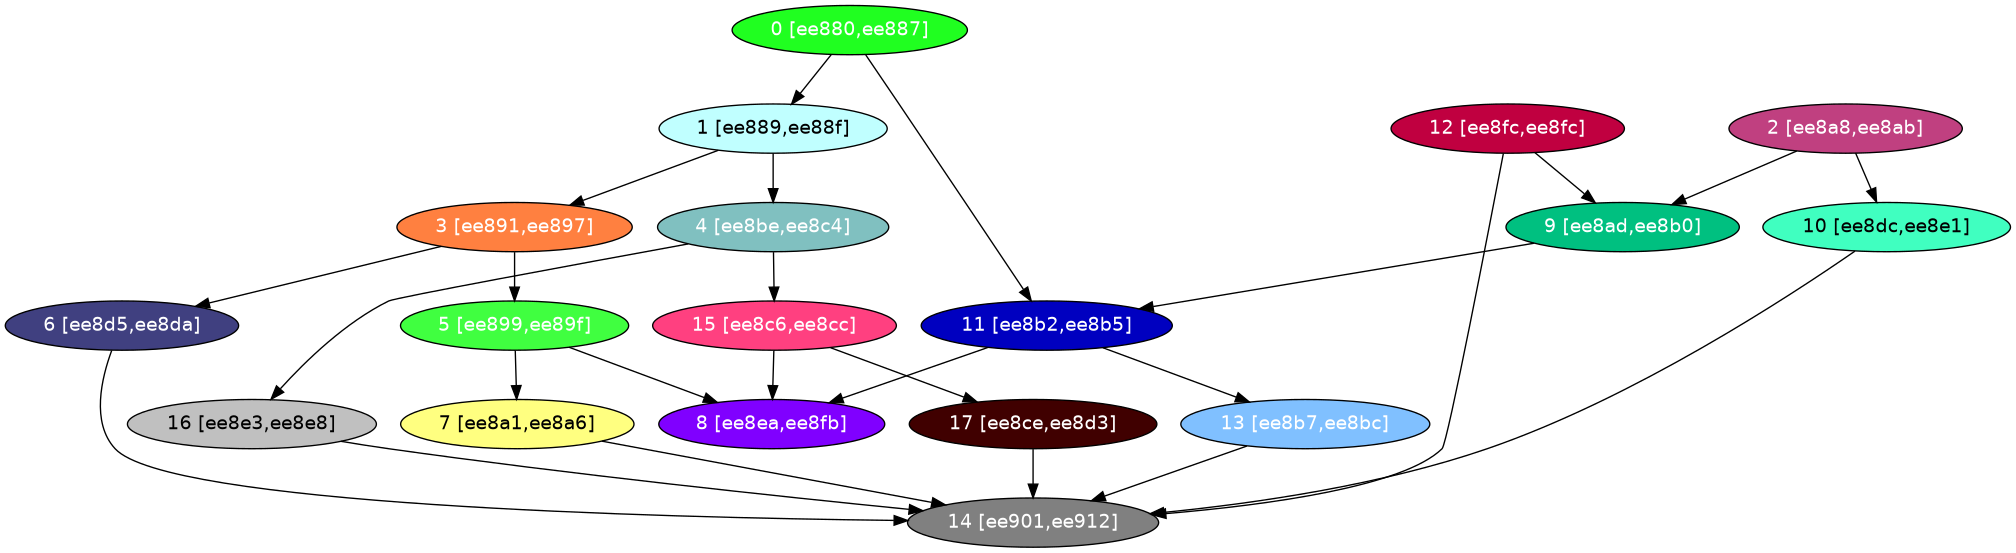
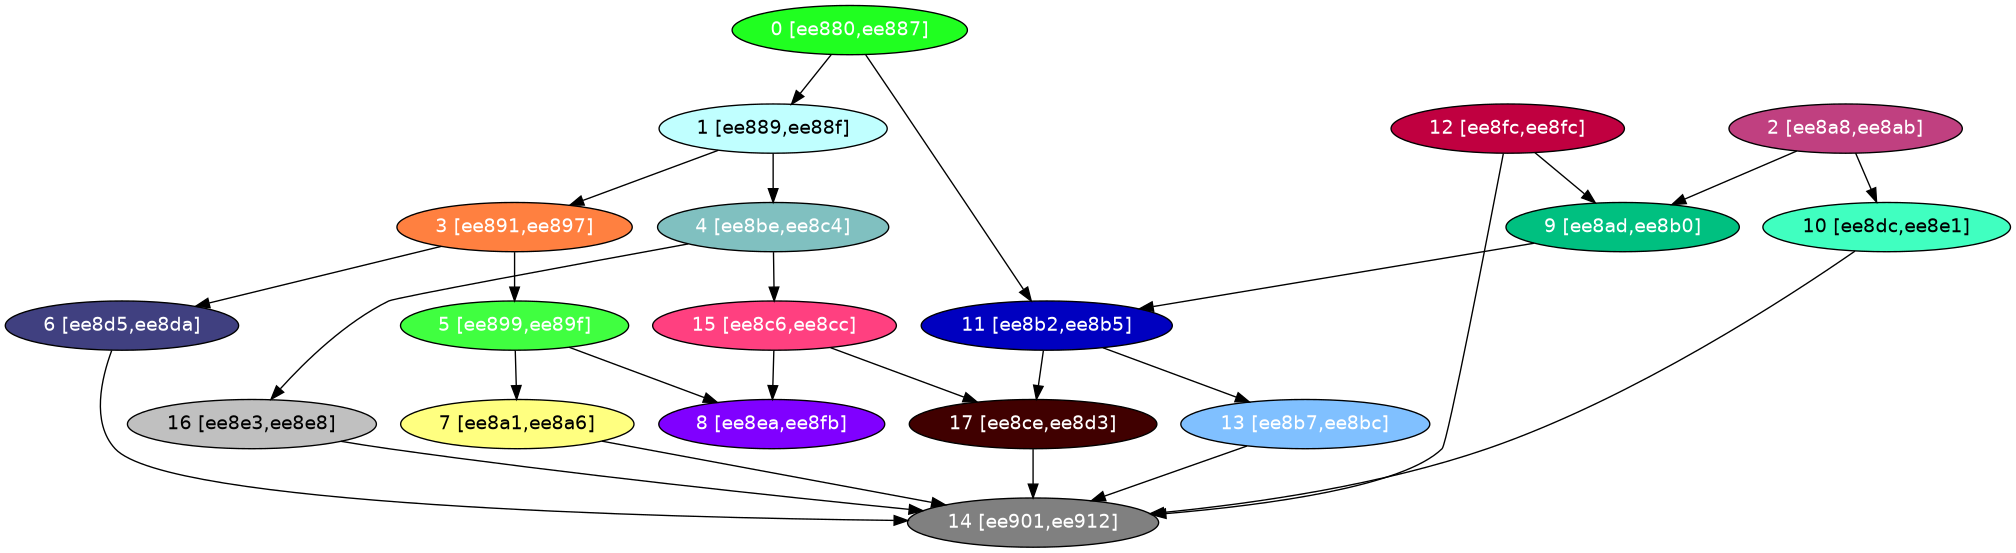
edge "11 [ee8b2,ee8b5]" -> "8 [ee8ea,ee8fb]": now "11 [ee8b2,ee8b5]" -> "17 [ee8ce,ee8d3]"
